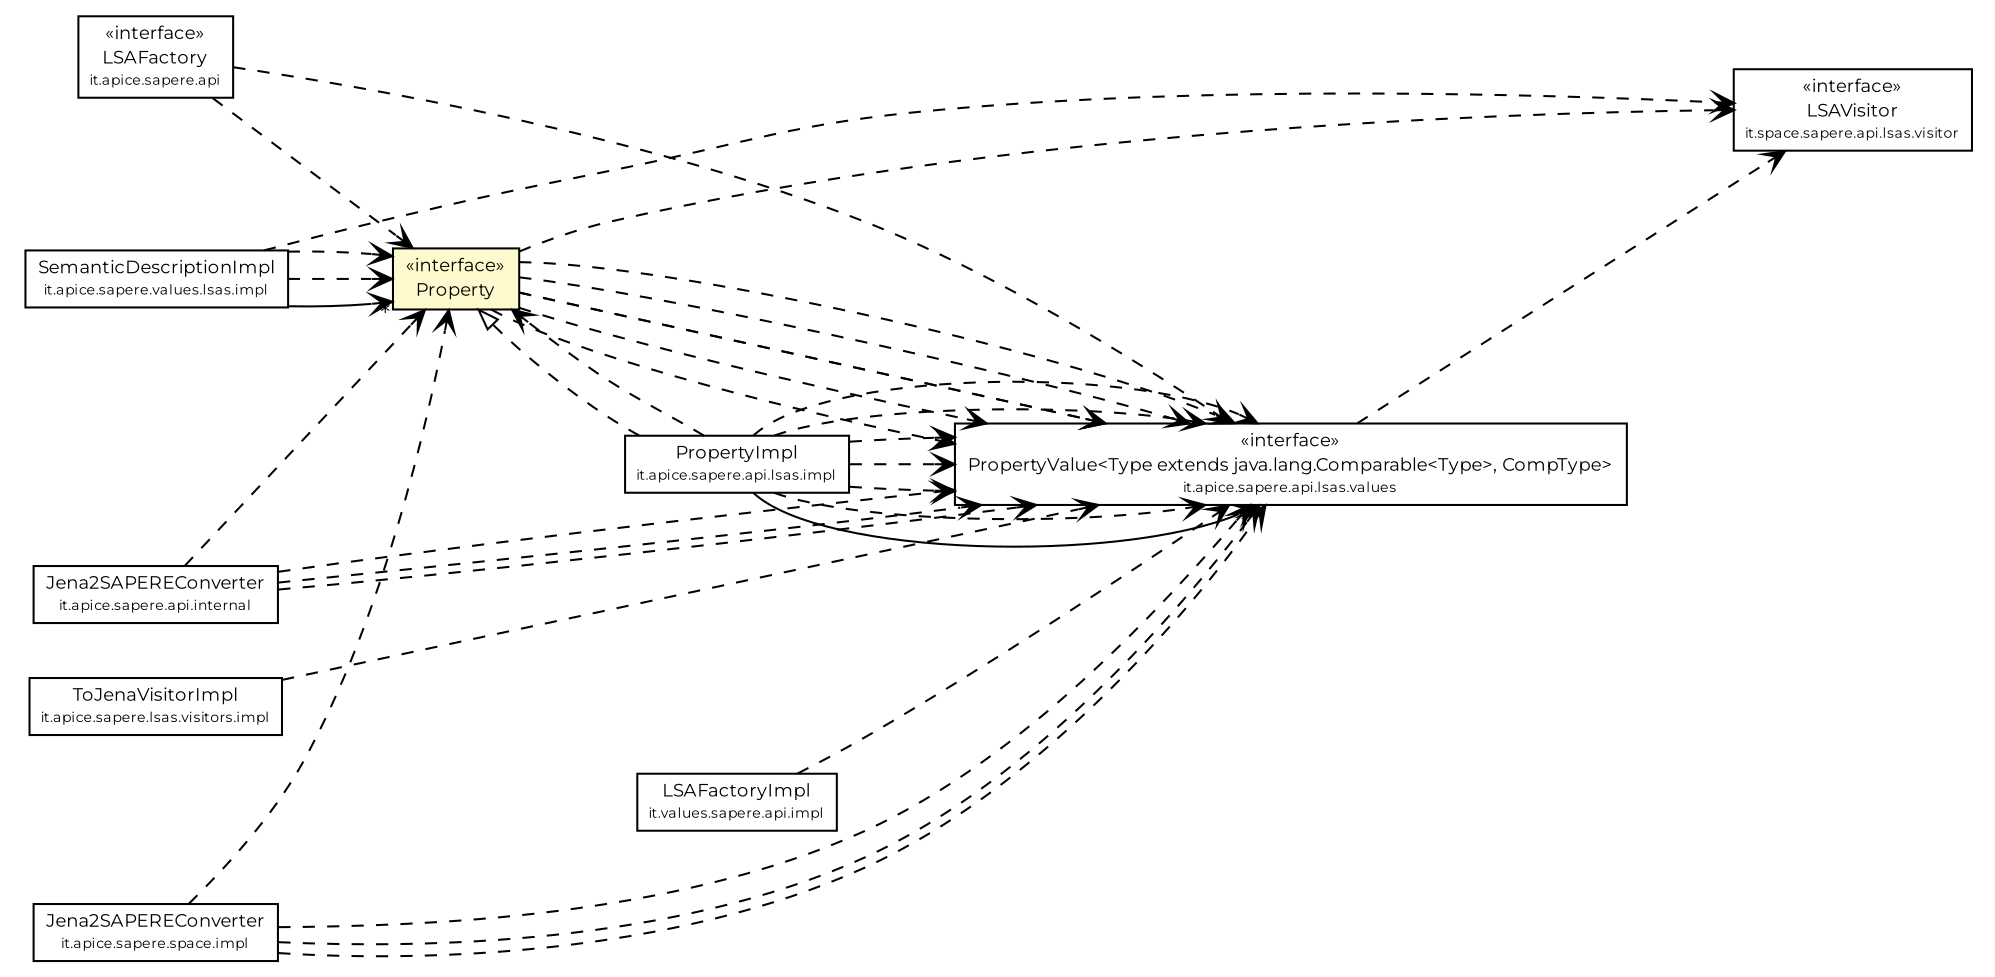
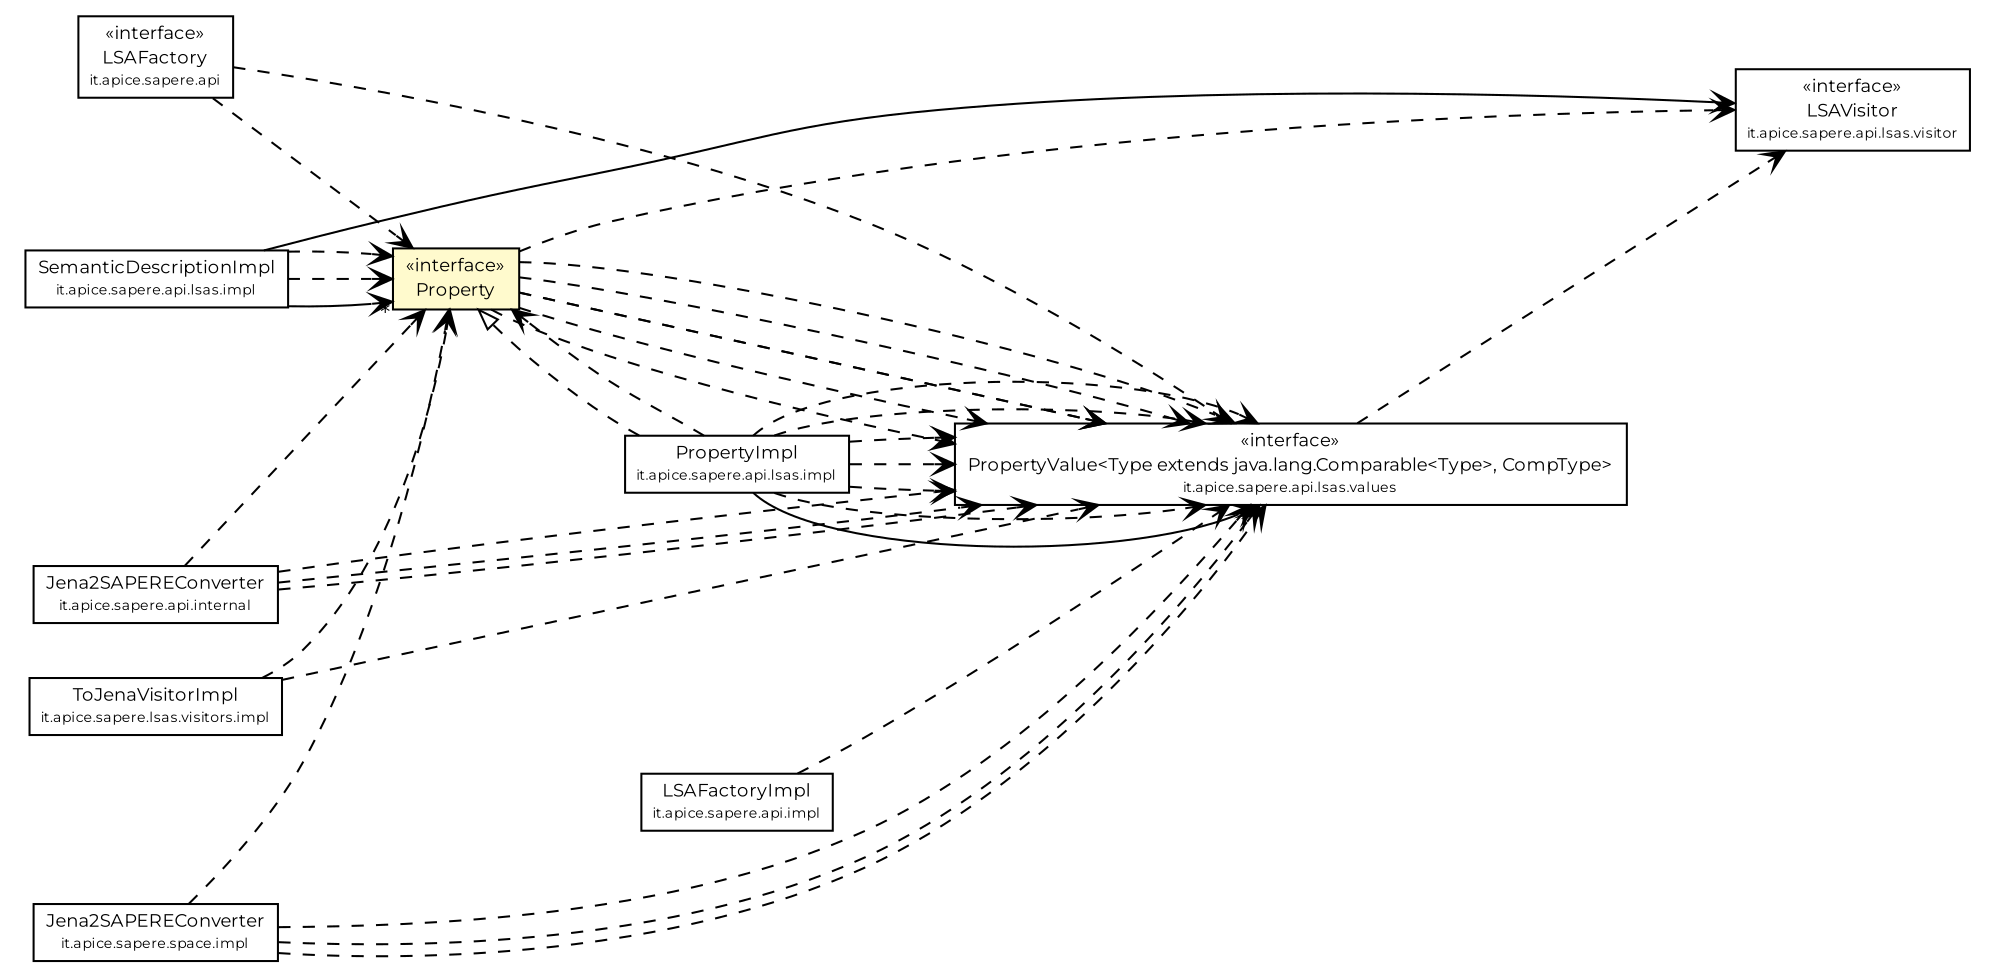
edge "SemanticDescriptionImpl" -> "LSAVisitor": style dashed -> solid
node "LSAVisitor": text "it.space.sapere.api.lsas.visitor" -> "it.apice.sapere.api.lsas.visitor"
node "SemanticDescriptionImpl": text "it.apice.sapere.values.lsas.impl" -> "it.apice.sapere.api.lsas.impl"
edge "ToJenaVisitorImpl" -> "Property": added
node "LSAFactoryImpl": text "it.values.sapere.api.impl" -> "it.apice.sapere.api.impl"
